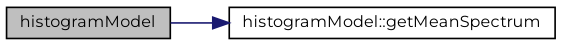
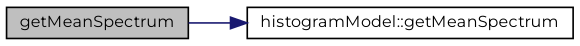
node "histogramModel": label "histogramModel" -> "getMeanSpectrum"
